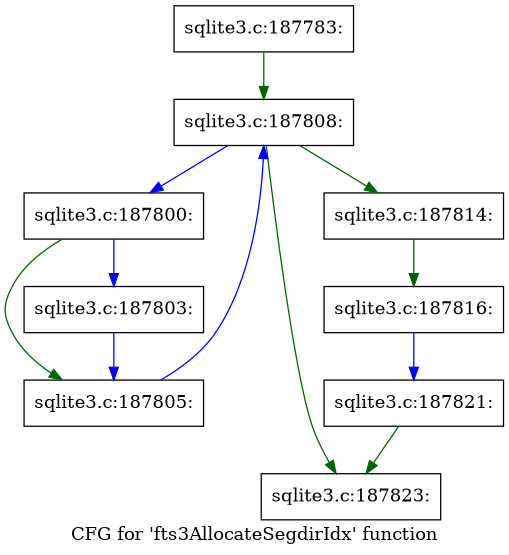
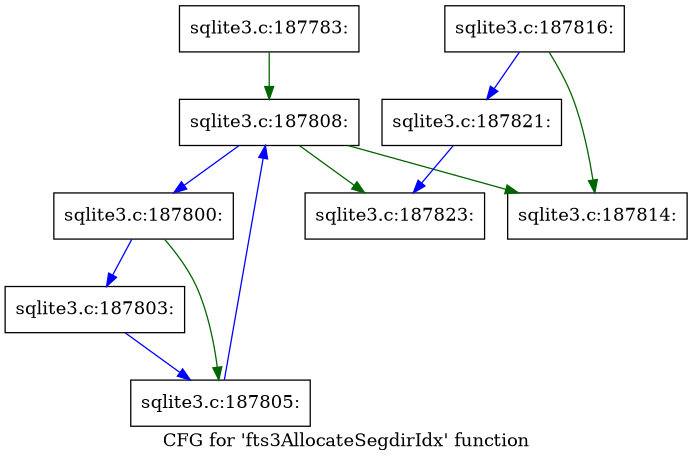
edge "sqlite3.c:187814:" -> "sqlite3.c:187816:": reversed
edge "sqlite3.c:187821:" -> "sqlite3.c:187823:": color darkgreen -> blue
